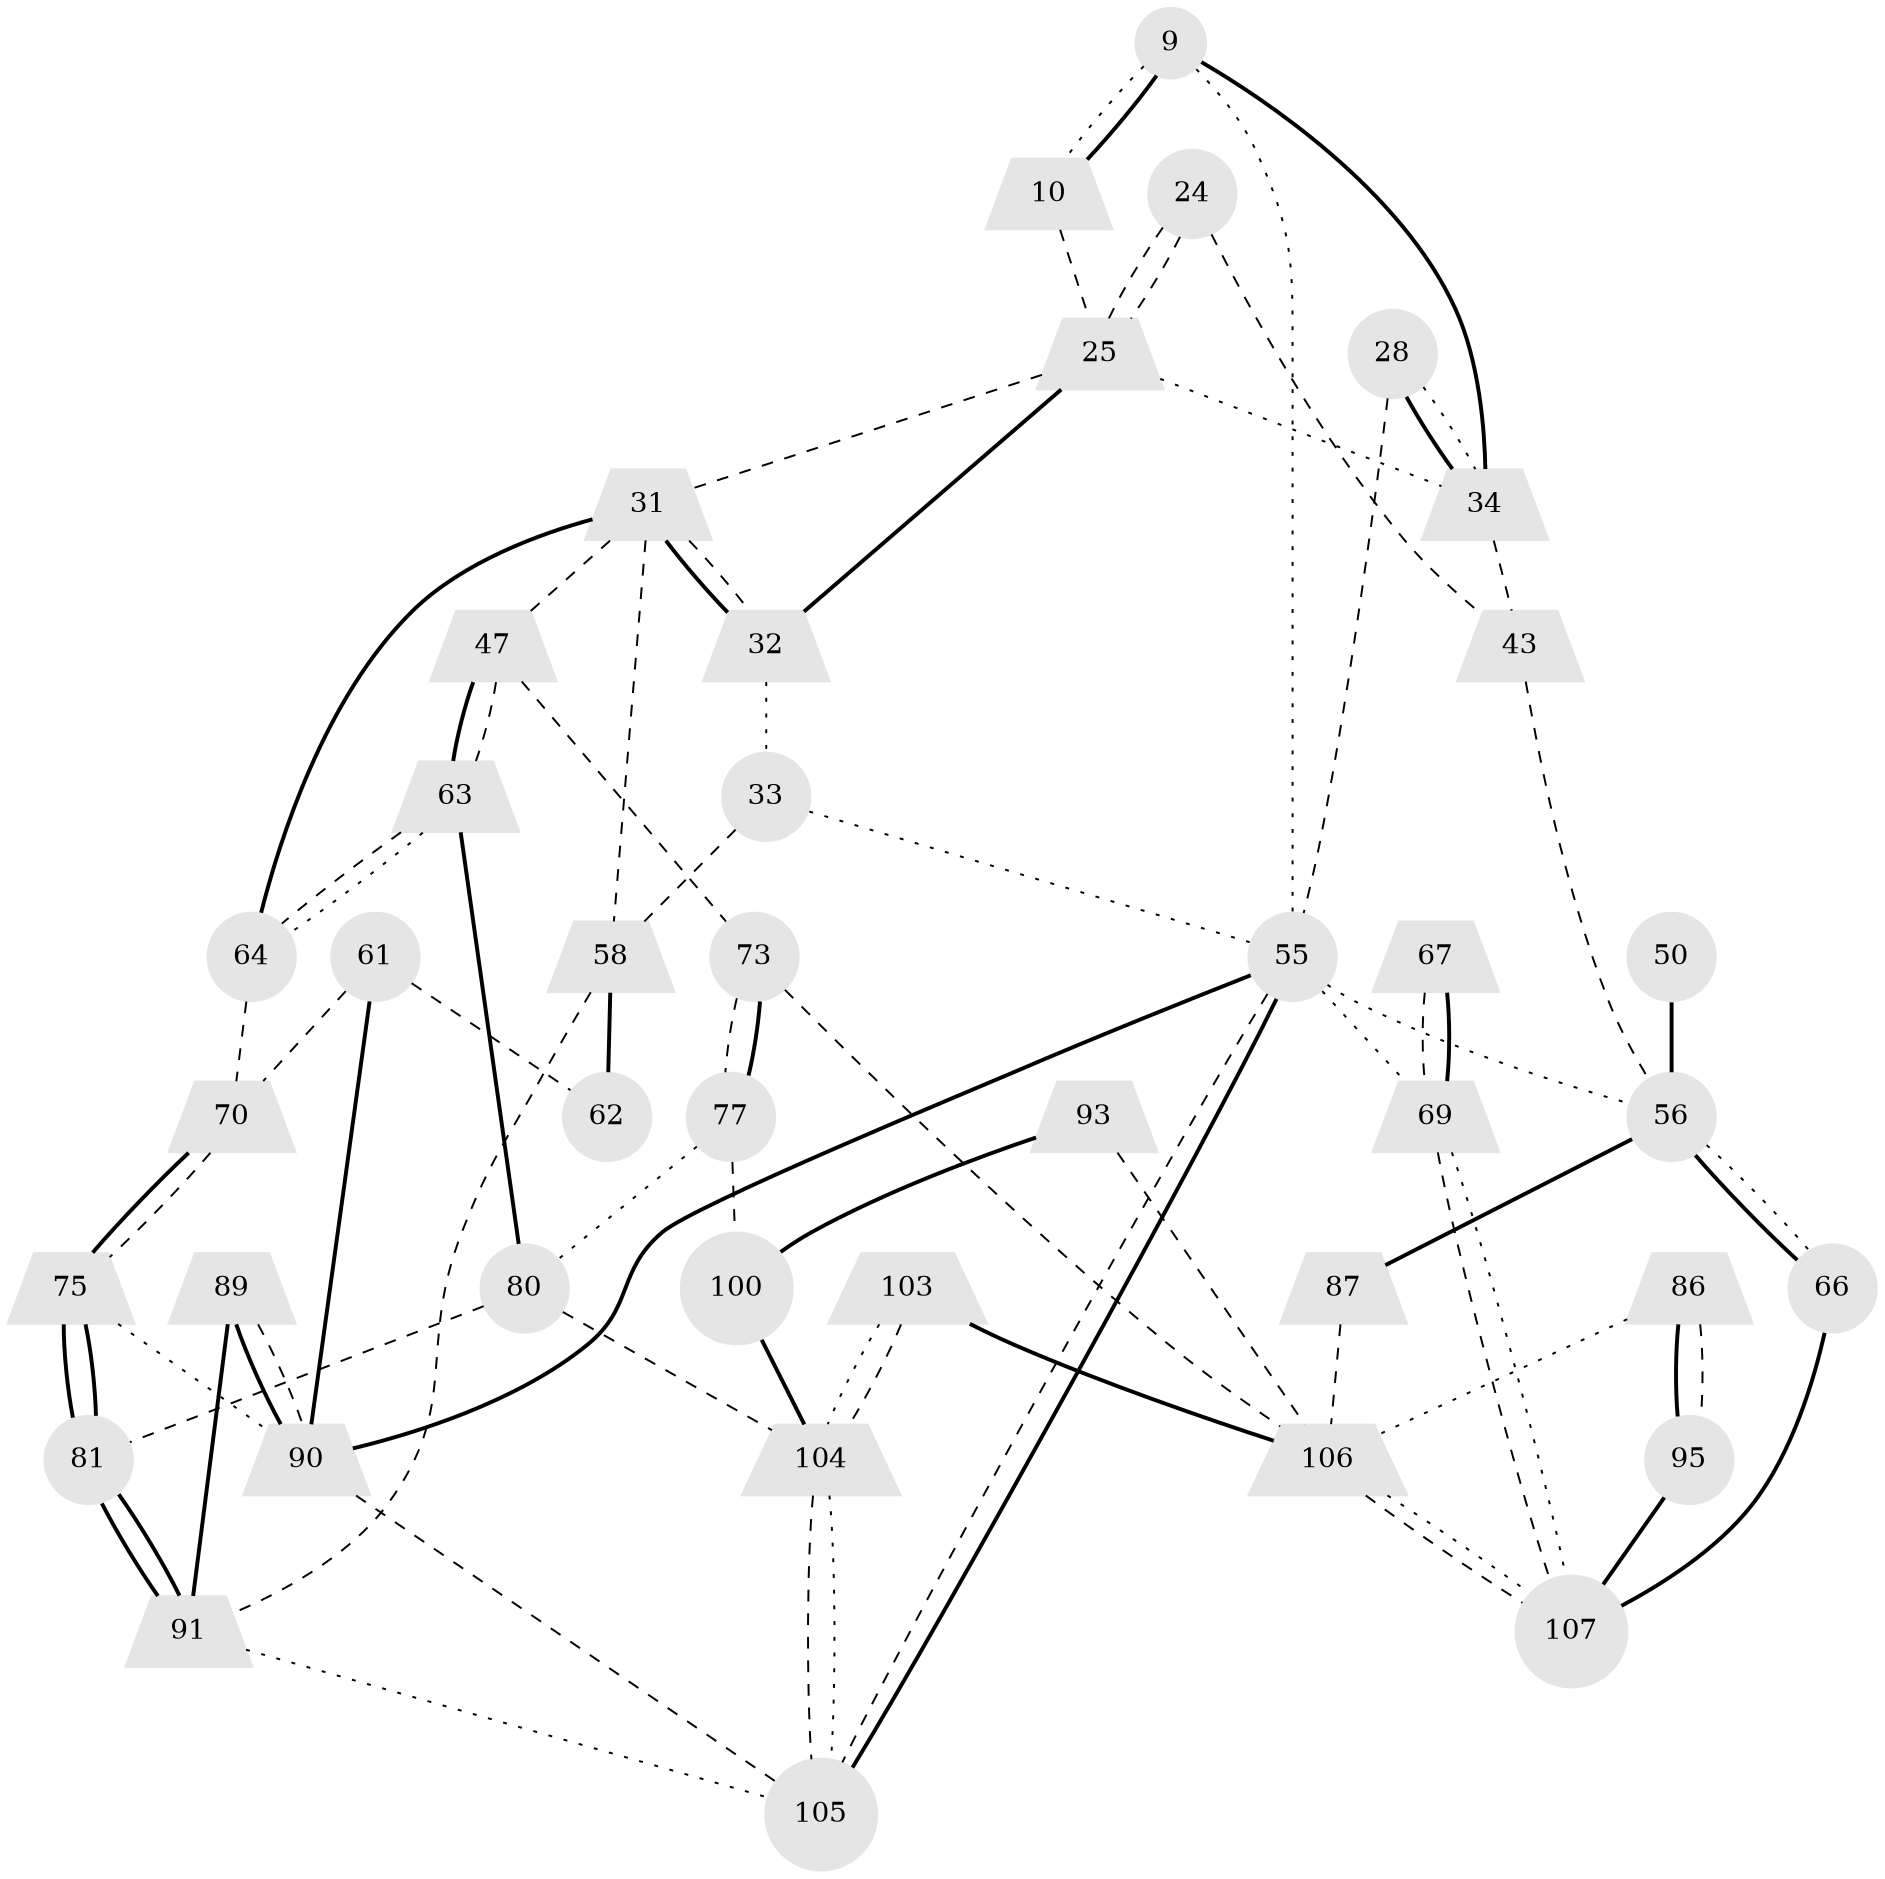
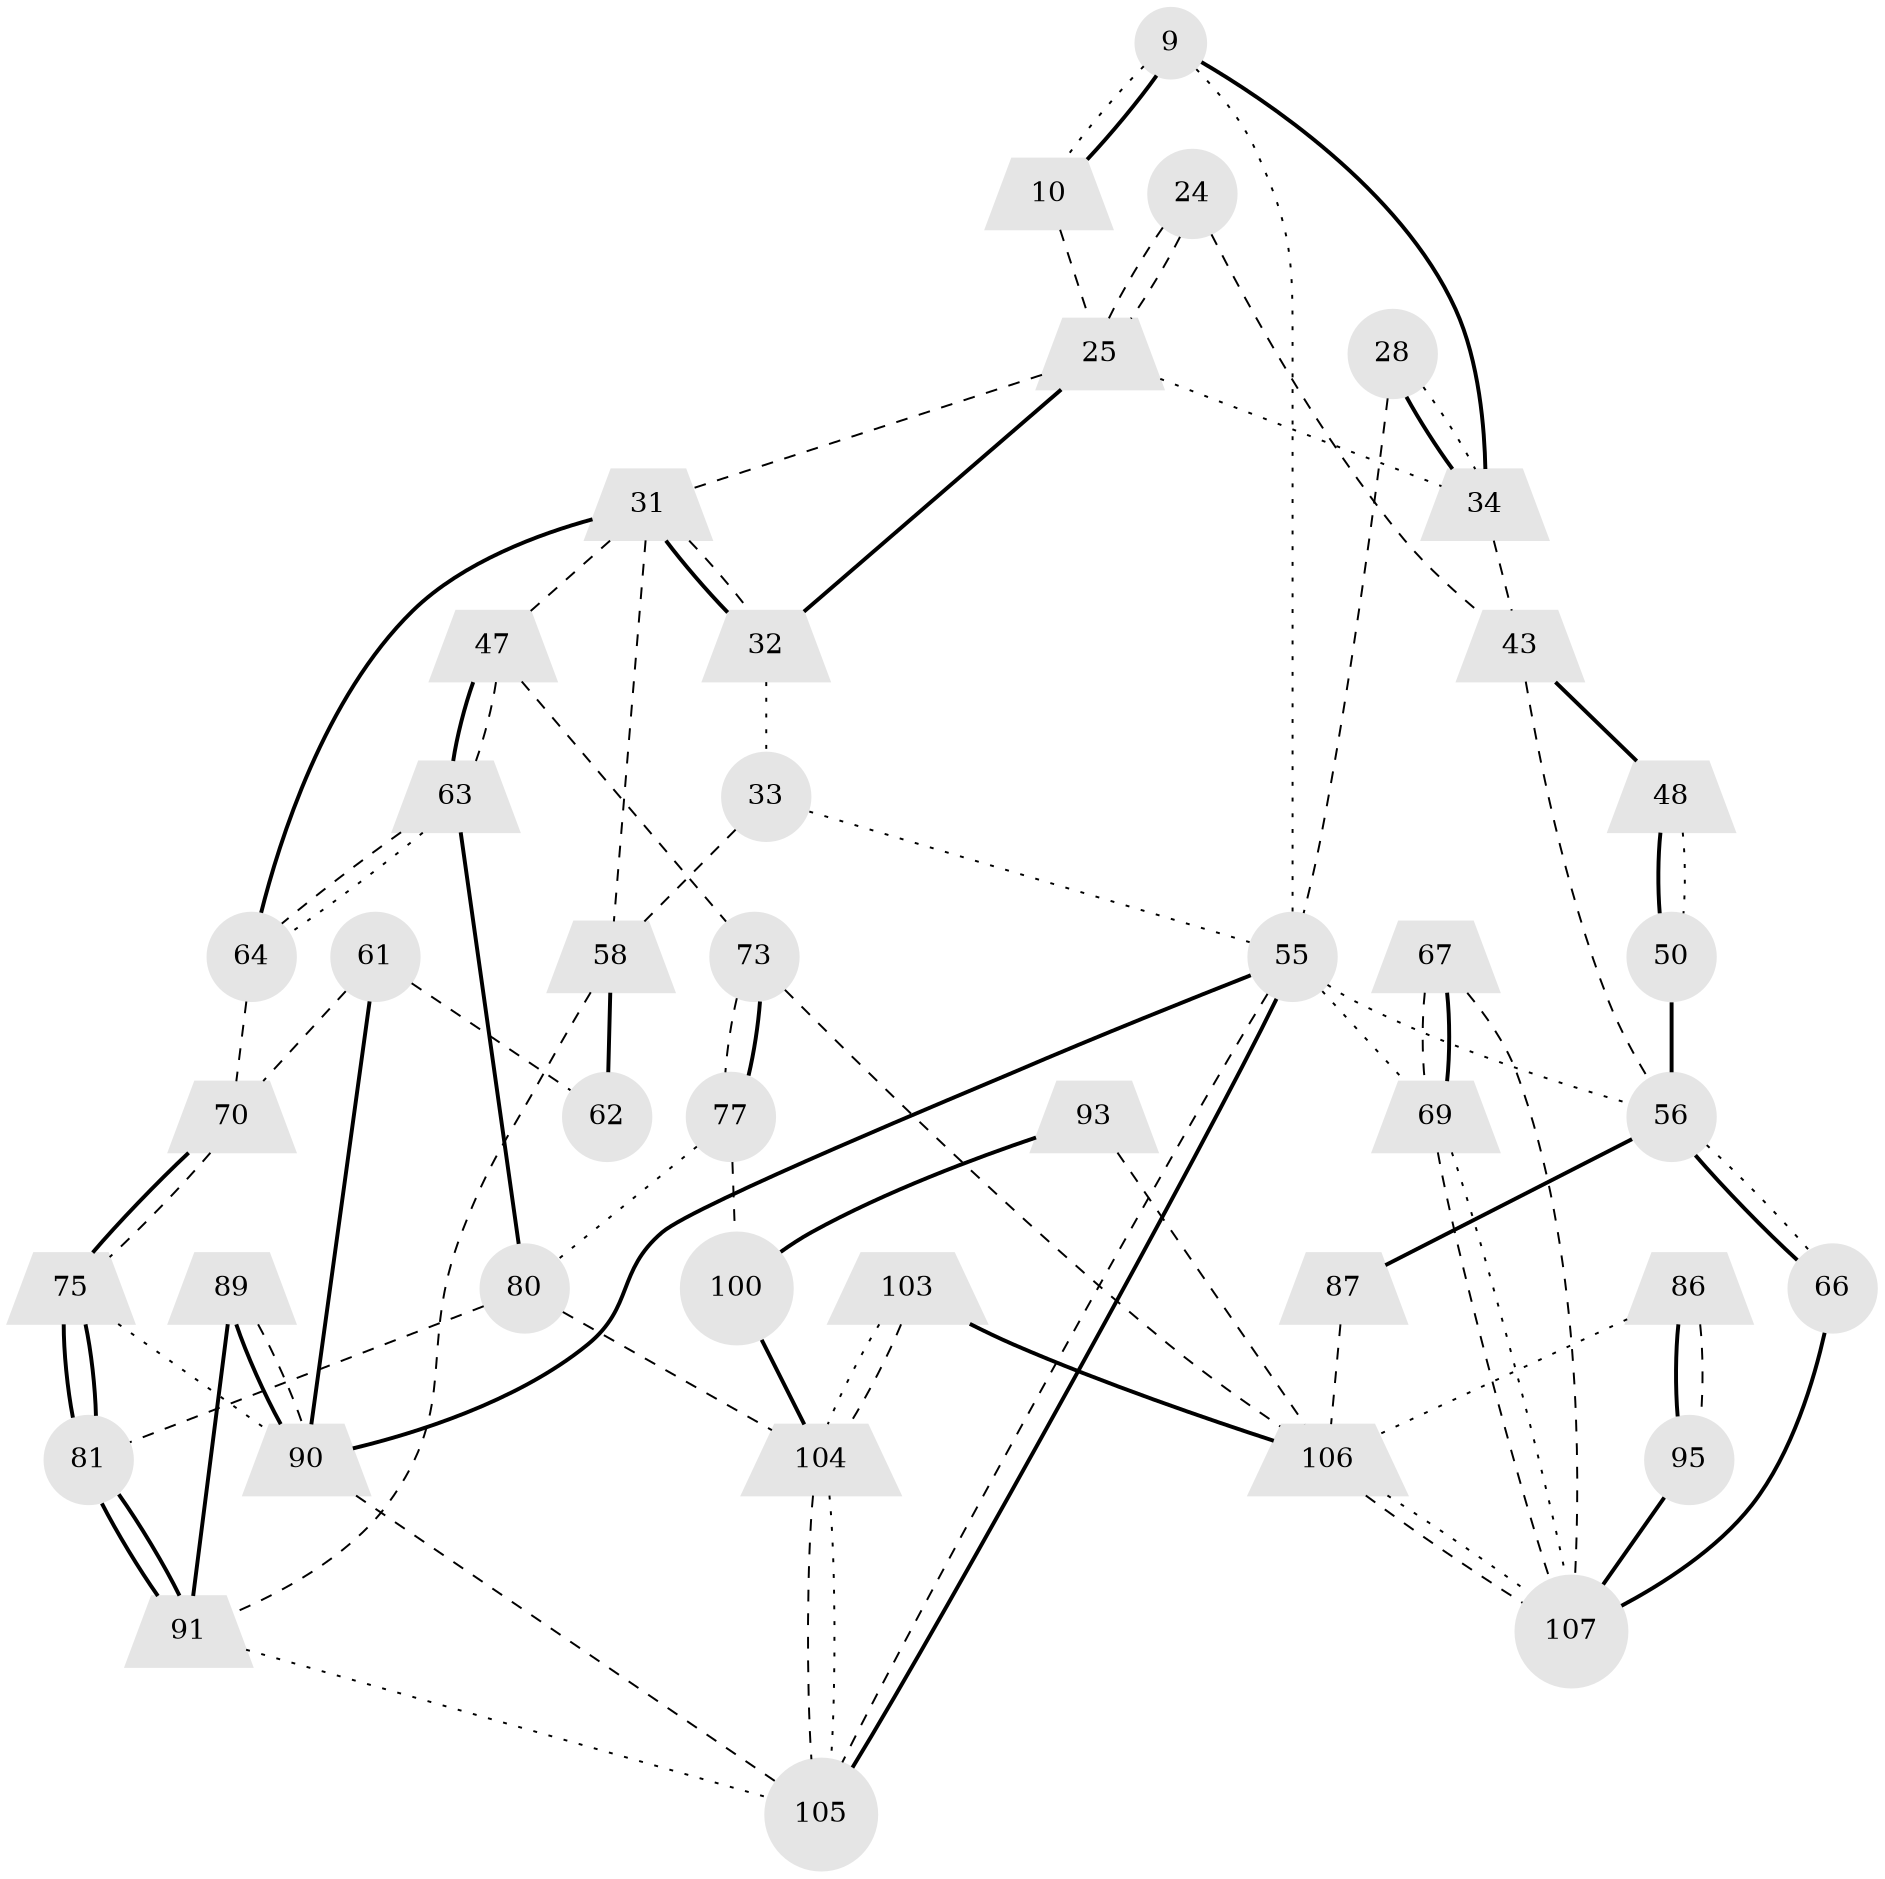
node "48": added
edge "67" -- "107": added
